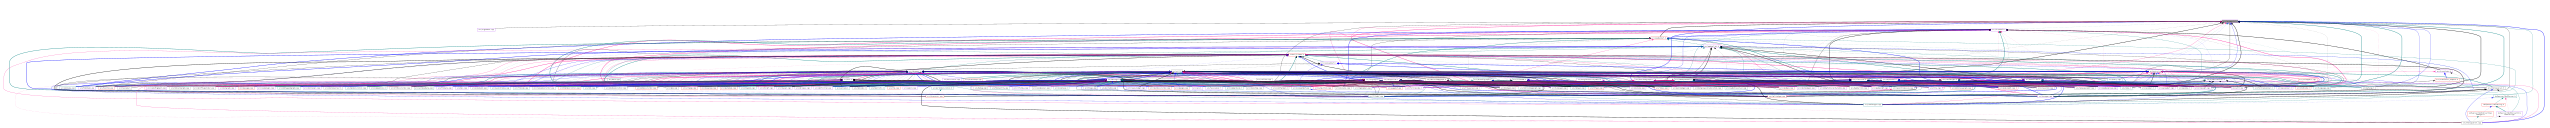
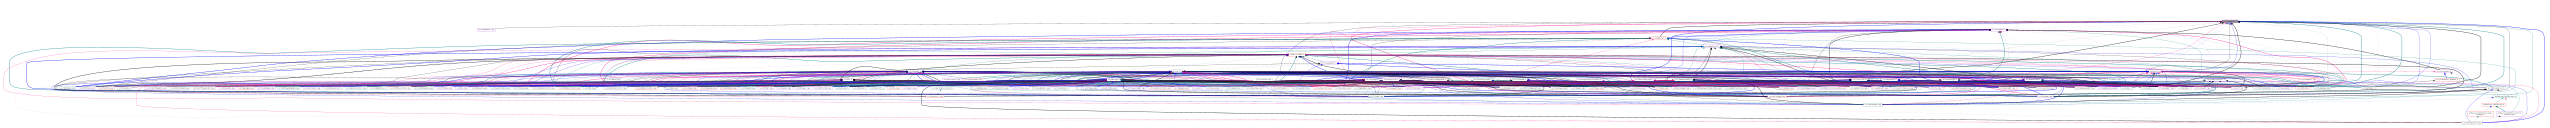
edge "src/filedef.cpp" -> "src/conceptdef.cpp": now "src/filedef.cpp" -> "src/util.h"
edge "src/sqlite3gen.cpp" -> "src/searchindex_js.cpp": now "src/sqlite3gen.cpp" -> "src/moduledef.h"
